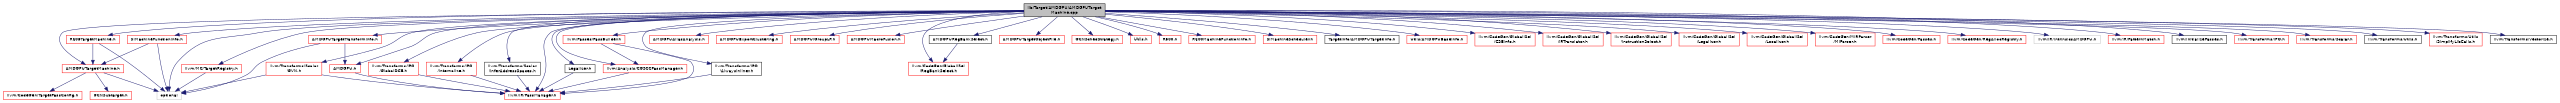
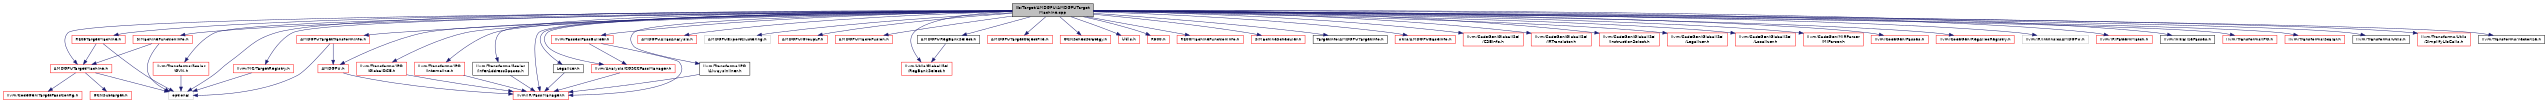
node "AMDGPUExportClustering.h": color red -> grey75
node "llvm/CodeGen/GlobalISel /RegBankSelect.h": label "llvm/CodeGen/GlobalISel /RegBankSelect.h" -> "llvm/Utils/GlobalISel /RegBankSelect.h"
edge "llvm/Transforms/Scalar /GVN.h" -> "llvm/IR/PassManager.h": removed
